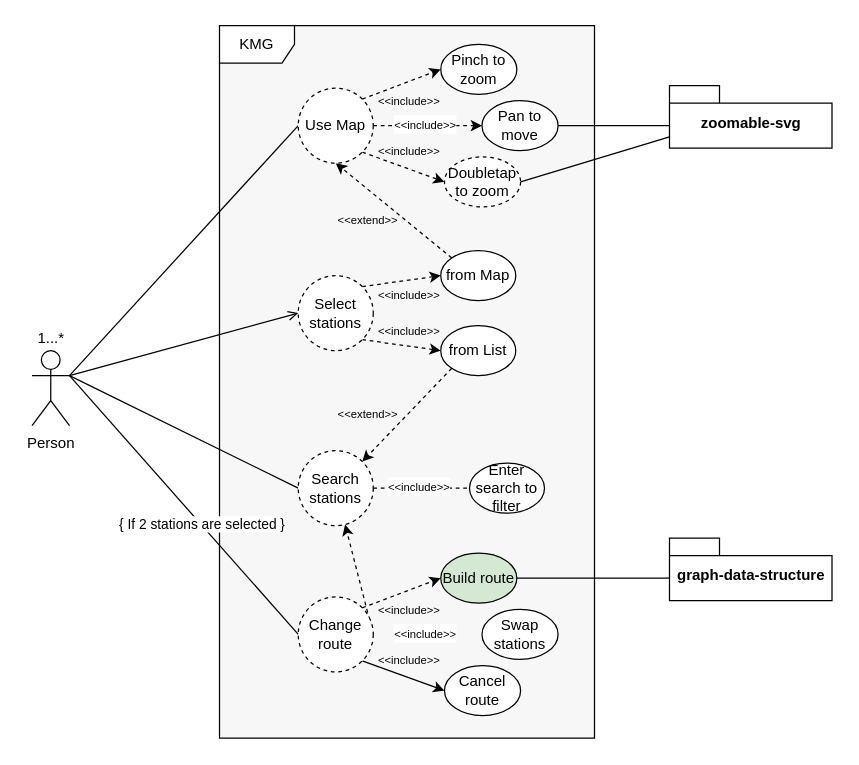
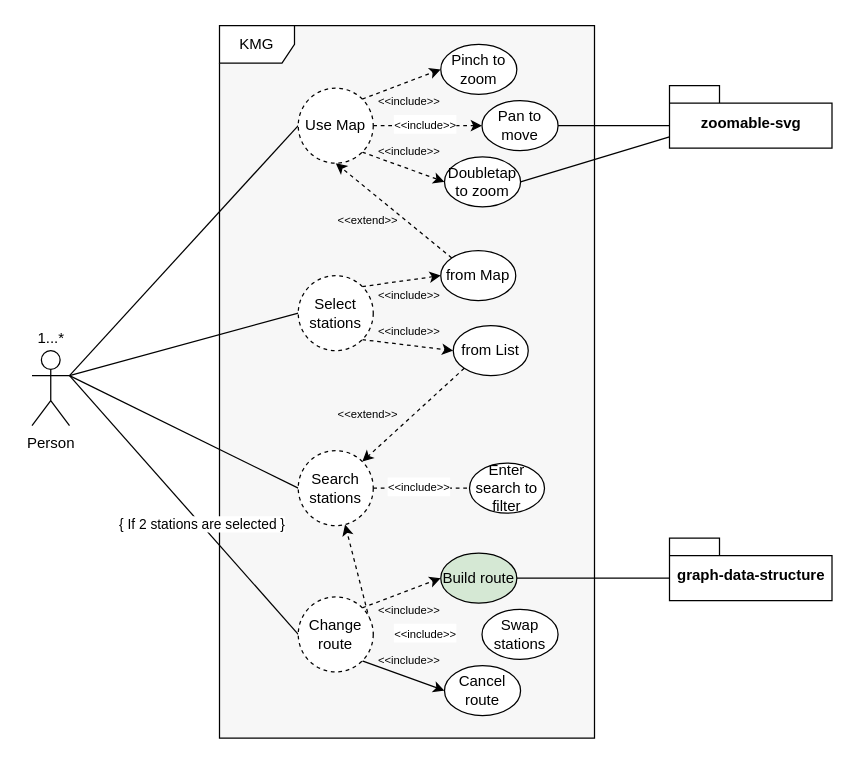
node "Doubletap to zoom": style dashed -> solid
edge "Person" -> "Select stations": arrowhead open -> none
node "from List": moved (478, 351) -> (491, 351)
